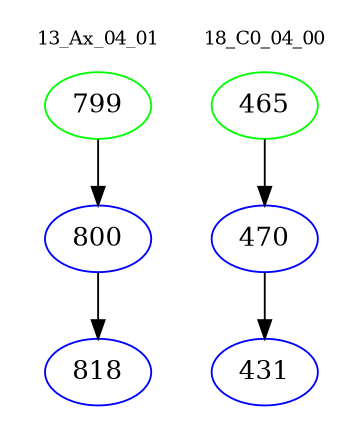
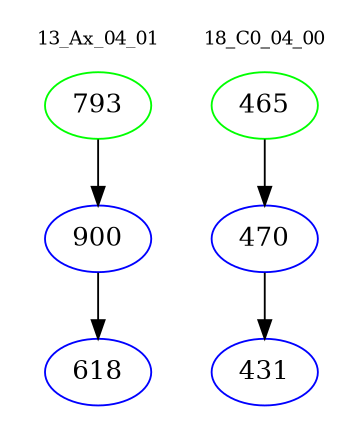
node "799": label "799" -> "793"
node "800": label "800" -> "900"
node "818": label "818" -> "618"
